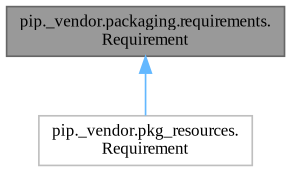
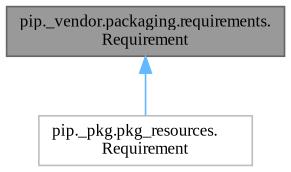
node "pip._vendor.pkg_resources. Requirement": label "pip._vendor.pkg_resources. Requirement" -> "pip._pkg.pkg_resources. Requirement"
